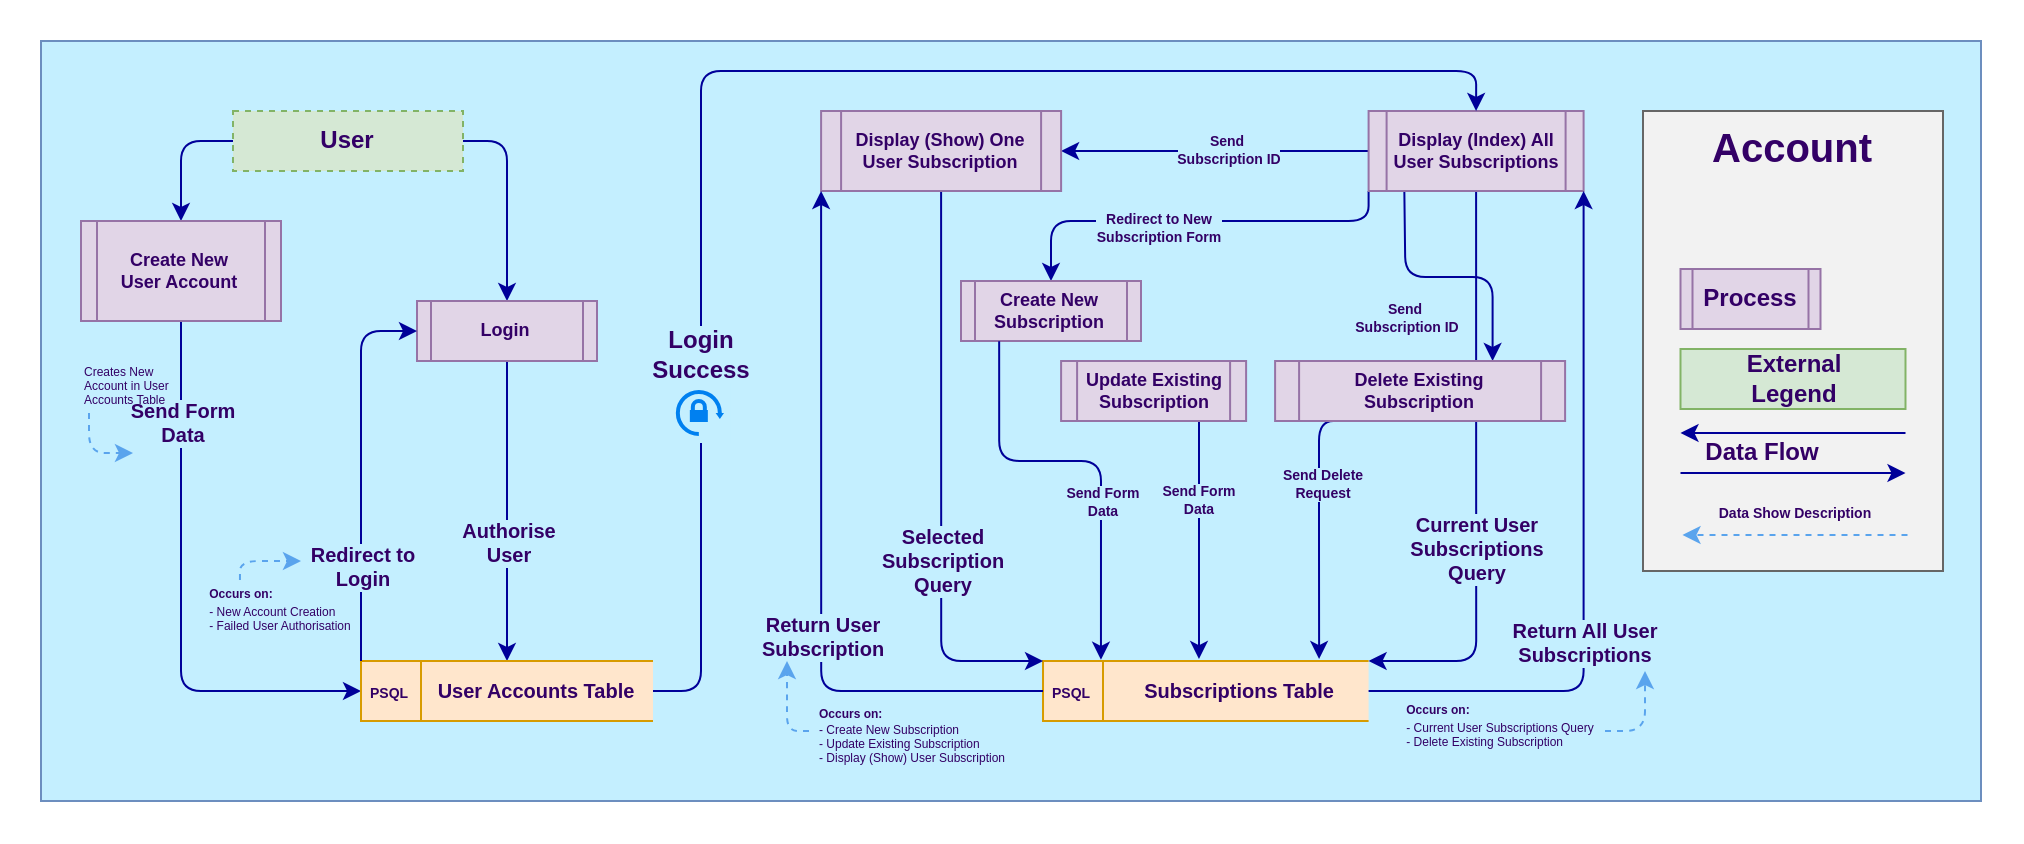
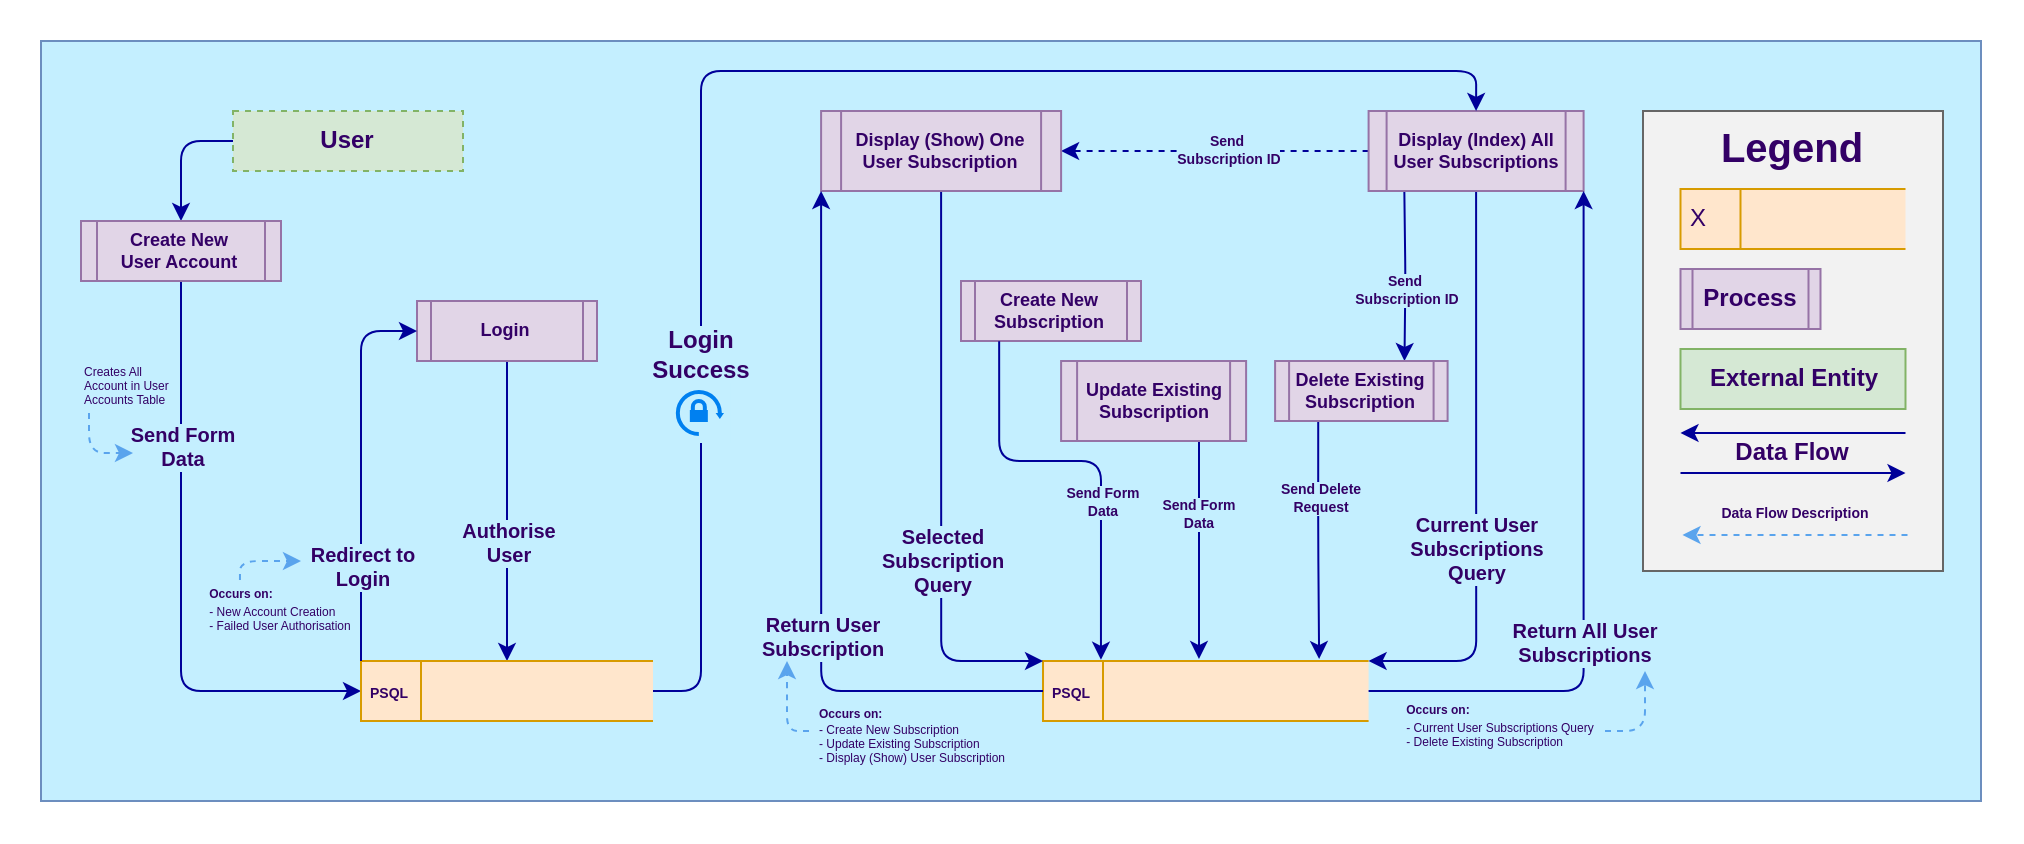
node "Account": label "Account" -> "Legend"
edge "Display (Index) All User Subscriptions" -> "Display (Show) One User Subscription": style solid -> dashed
edge "User" -> "Login": removed
node "X": added
edge "Display (Index) All User Subscriptions" -> "Create New Subscription": removed, label "Redirect to New Subscription Form"
node "Create New User Account": size 200x100 -> 200x60
node "External Legend": label "External Legend" -> "External Entity"
node "Creates New Account in User Accounts Table": label "Creates New Account in User Accounts Table" -> "Creates All Account in User Accounts Table"
node "Update Existing Subscription": size 185x60 -> 185x80
node "Delete Existing Subscription": size 290x60 -> 173x60
node "Data Flow": moved (1763, 453) -> (1793, 453)
node "Data Show Description": label "Data Show Description" -> "Data Flow Description"
node "User Accounts Table": removed
node "Subscriptions Table": removed
